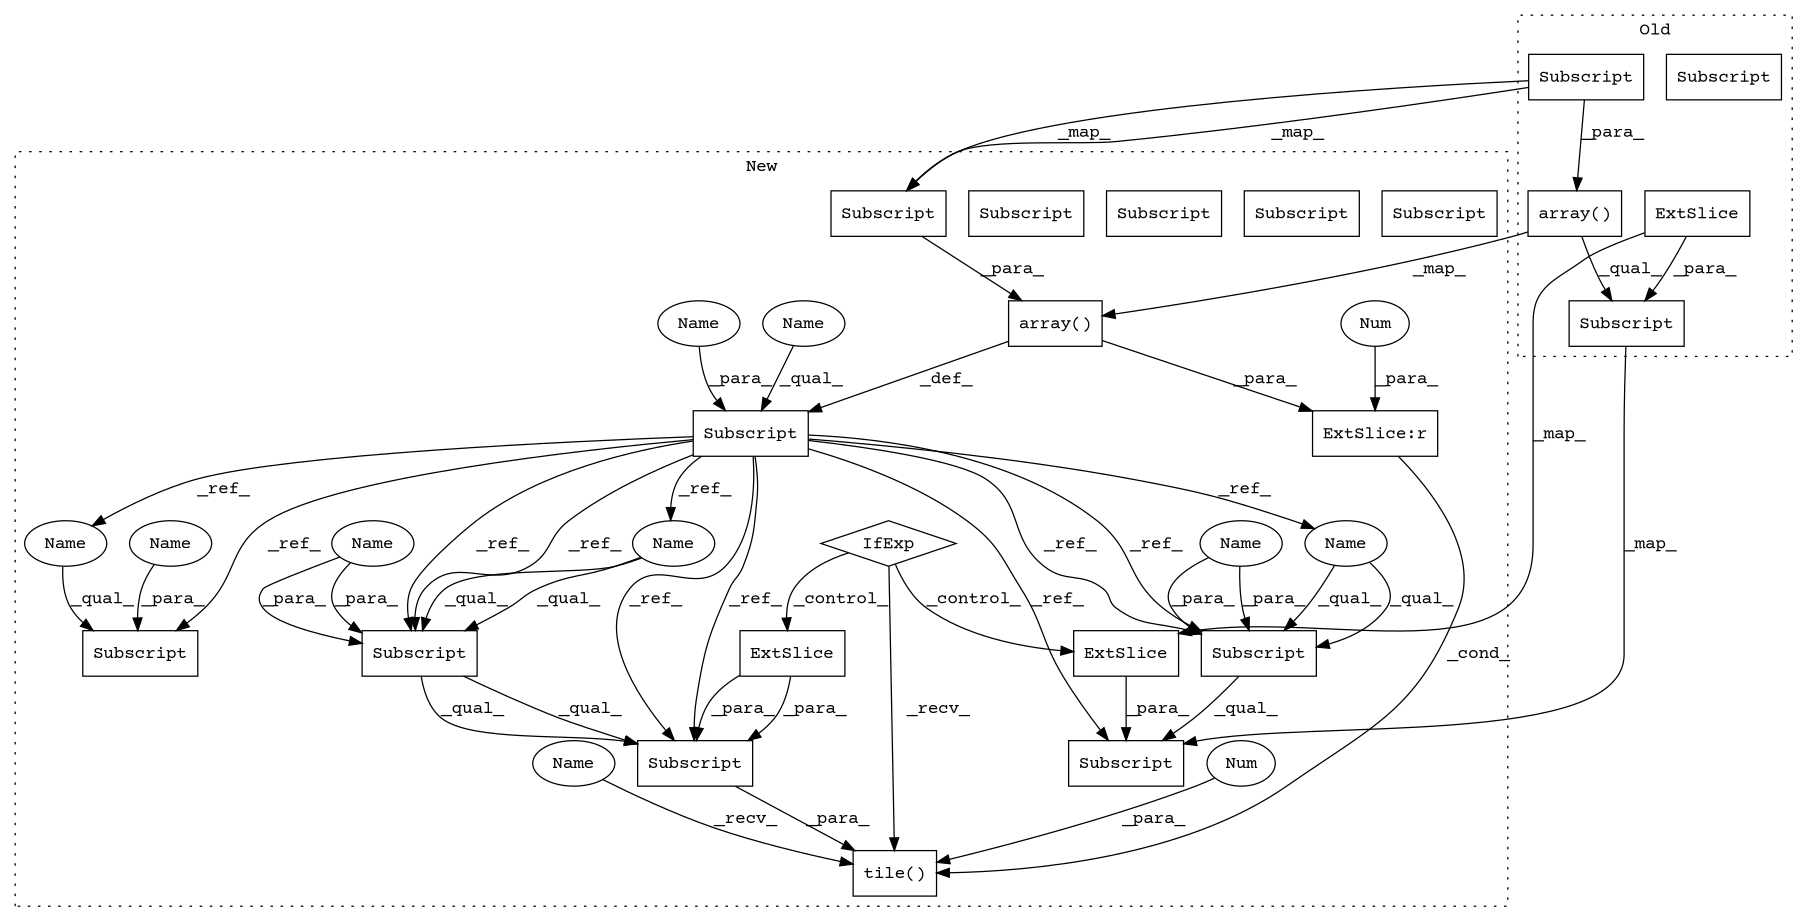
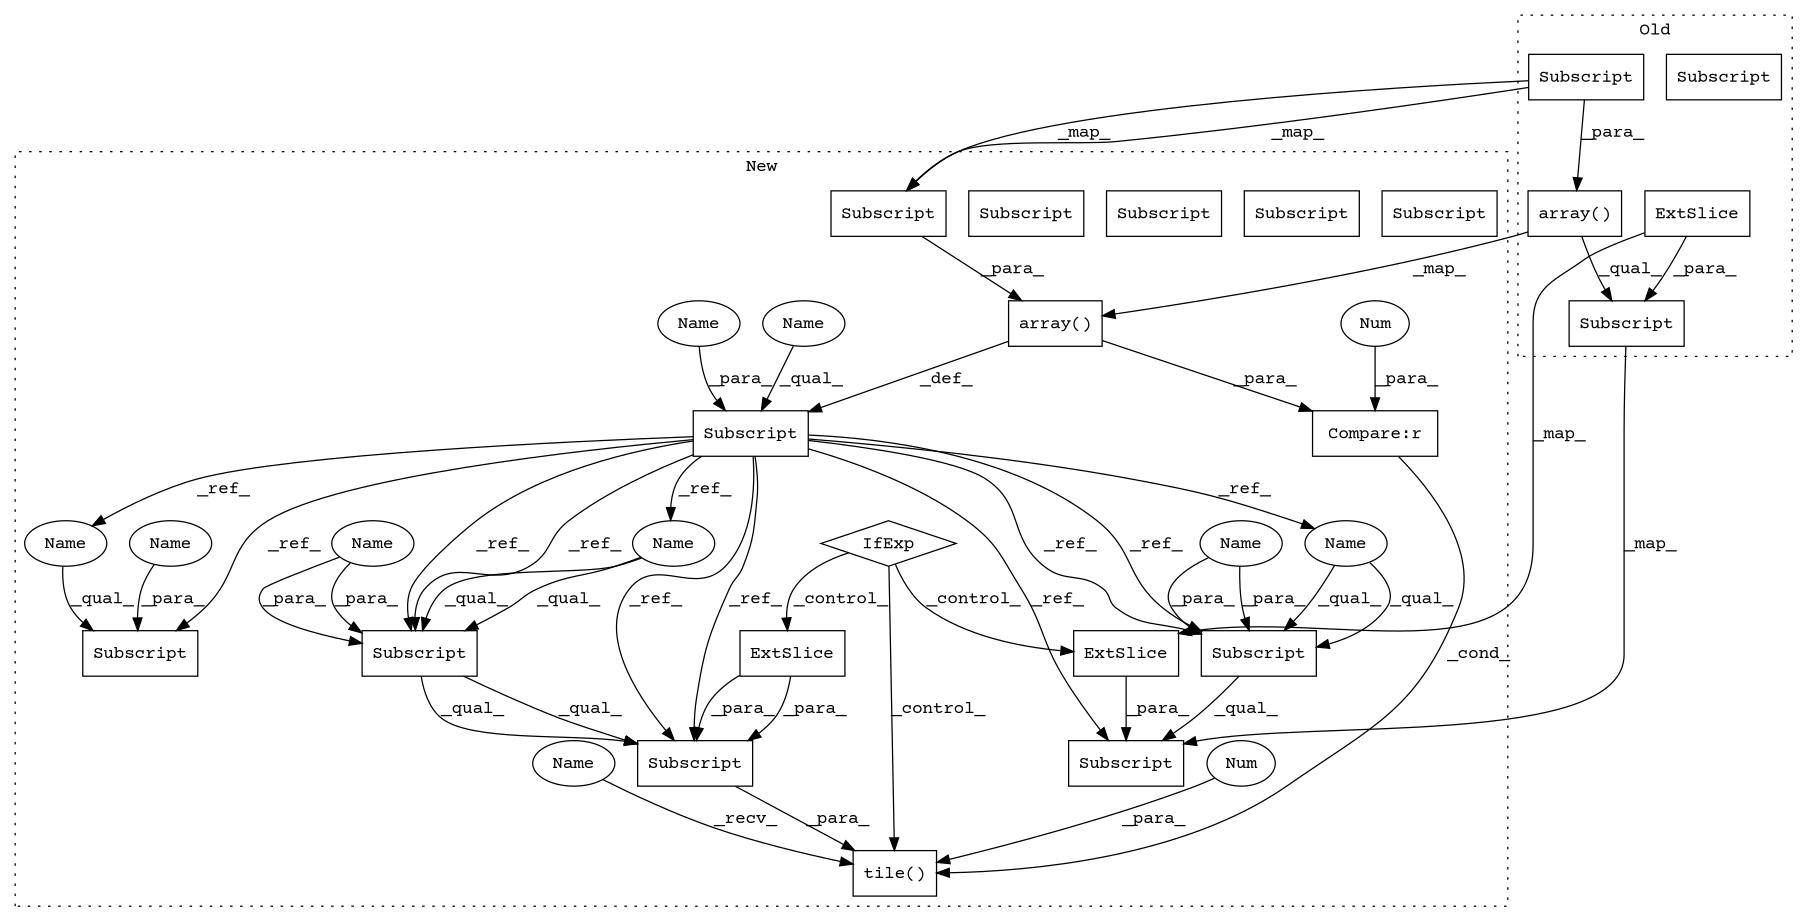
node "ExtSlice:r": label "ExtSlice:r" -> "Compare:r"
edge "IfExp" -> "tile()": label "_recv_" -> "_control_"
